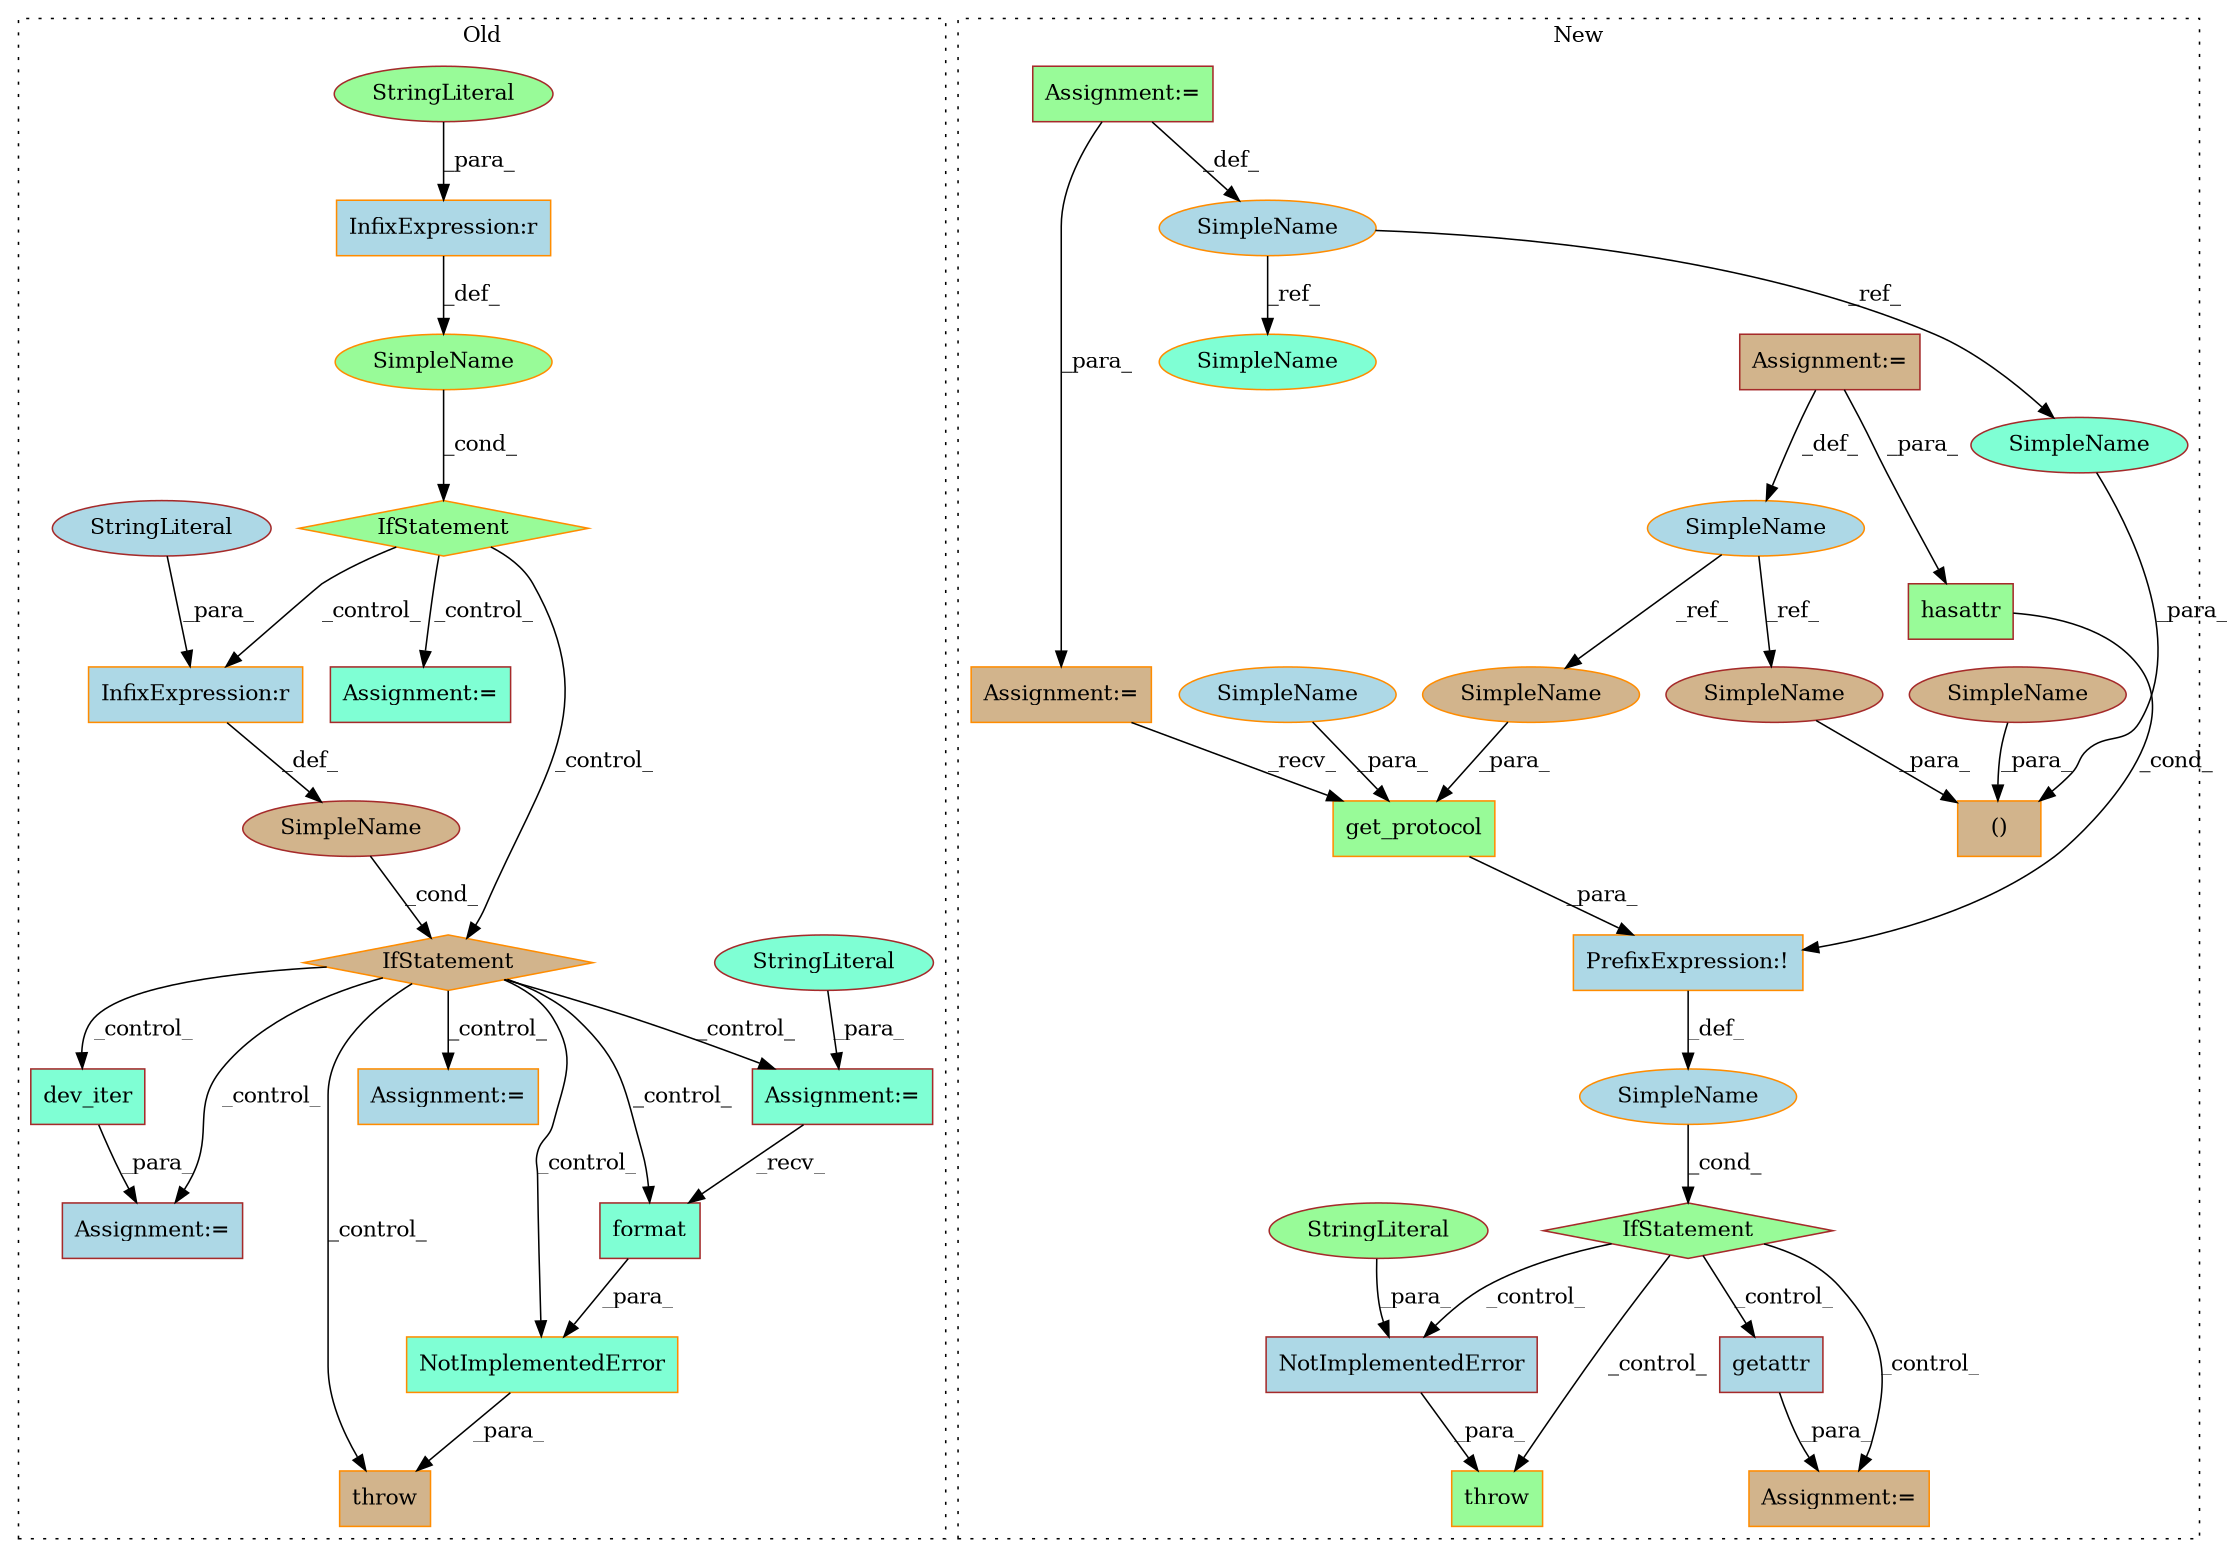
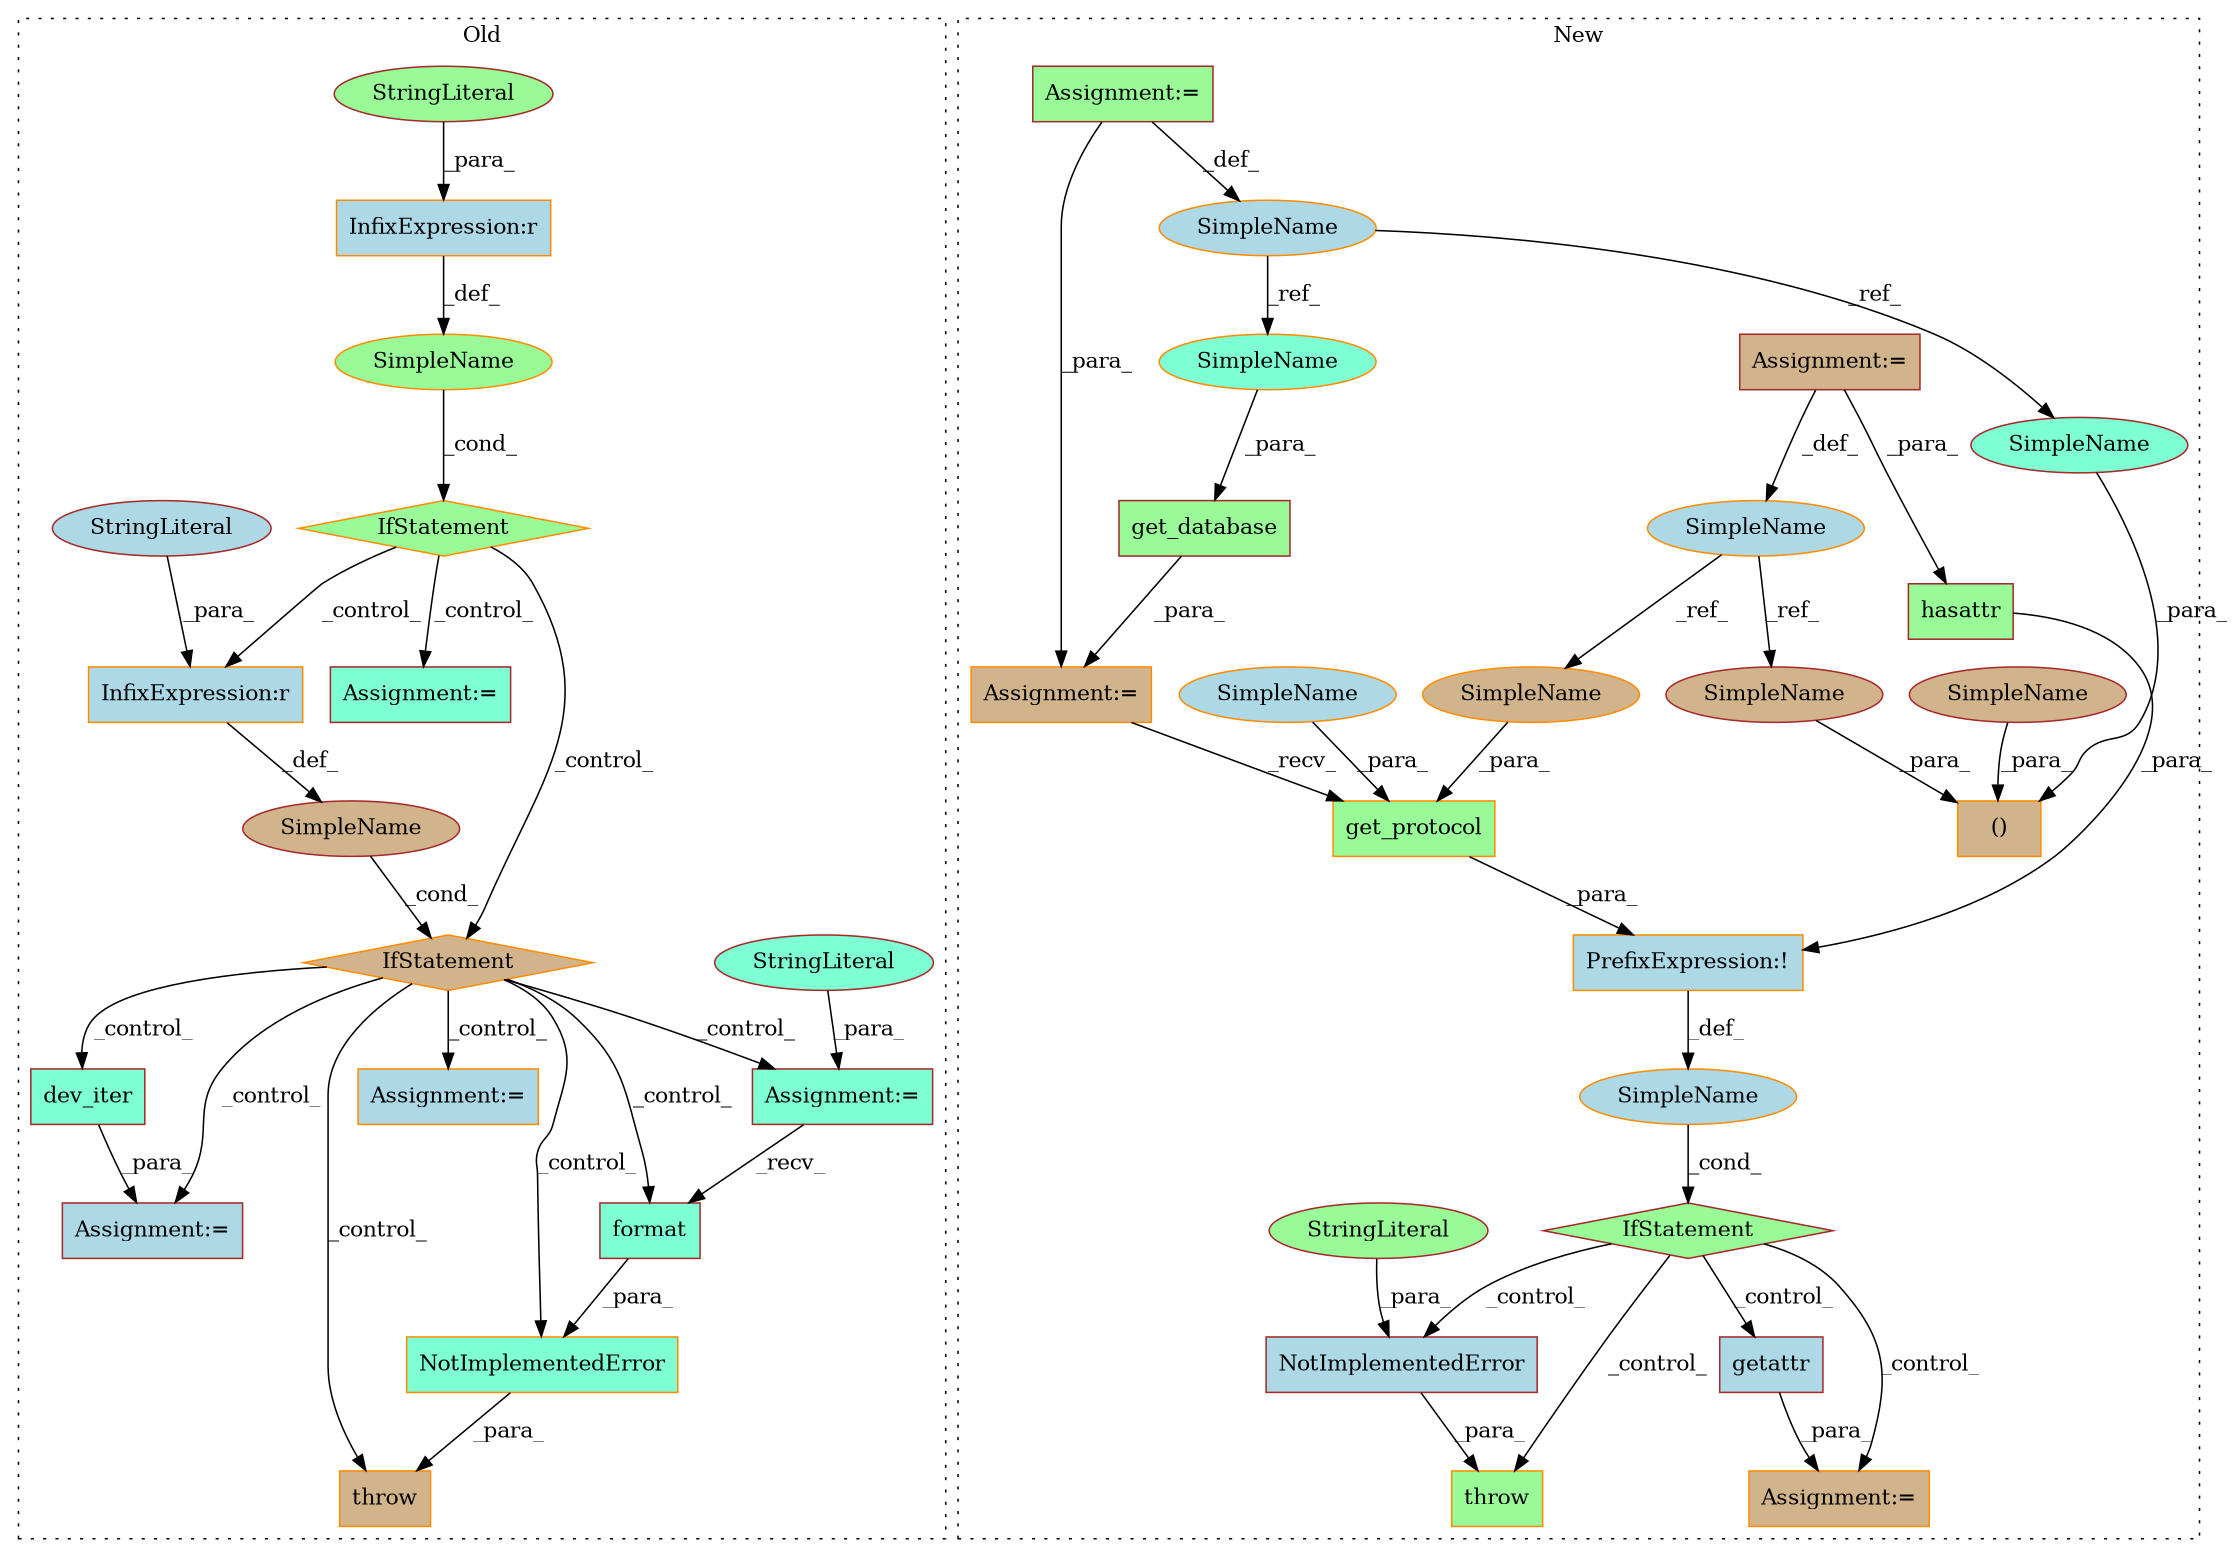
node "get_database": added
edge "hasattr" -> "PrefixExpression:!": label "_cond_" -> "_para_"
